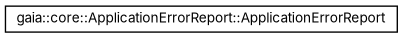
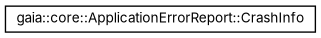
node "gaia::core::ApplicationErrorReport::ApplicationErrorReport": label "gaia::core::ApplicationErrorReport::ApplicationErrorReport" -> "gaia::core::ApplicationErrorReport::CrashInfo"
